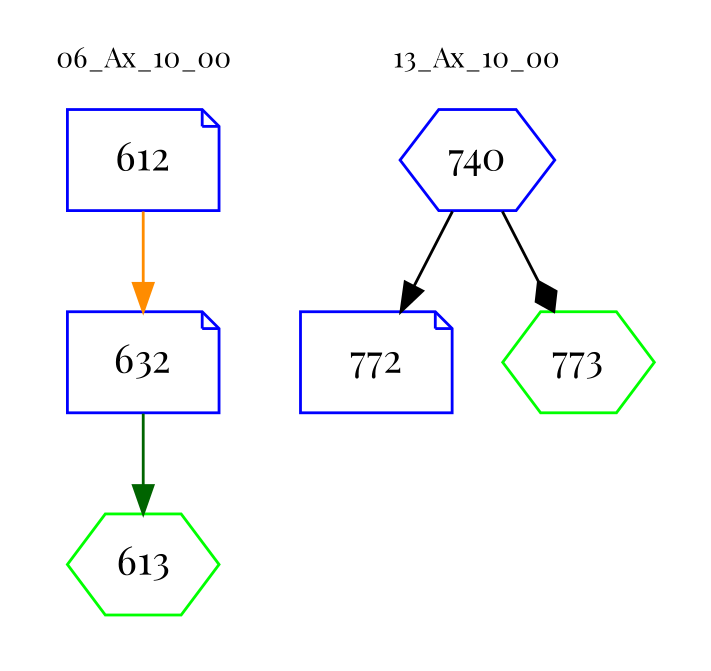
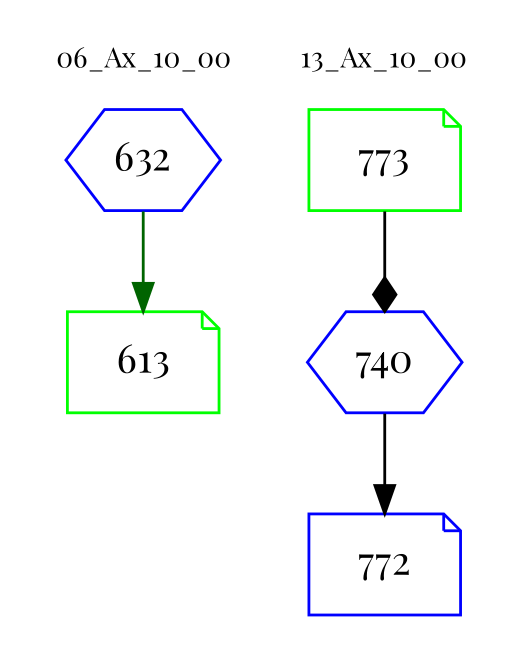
node "612": removed
edge "740" -> "773": reversed
node "632": shape note -> hexagon
node "773": shape hexagon -> note
node "613": shape hexagon -> note
